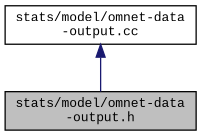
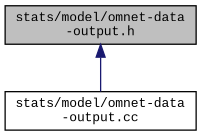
edge "stats/model/omnet-data -output.h" -> "stats/model/omnet-data -output.cc": reversed
